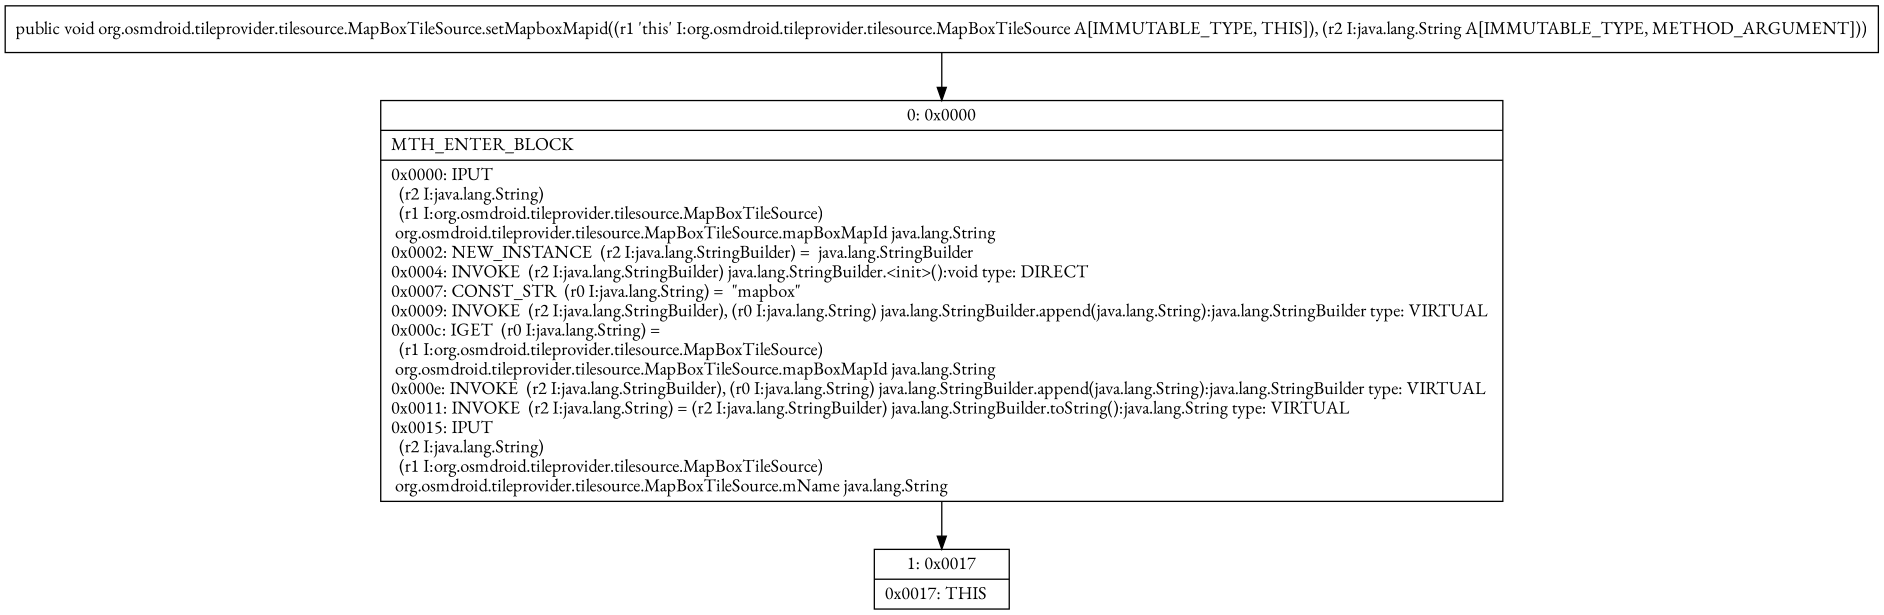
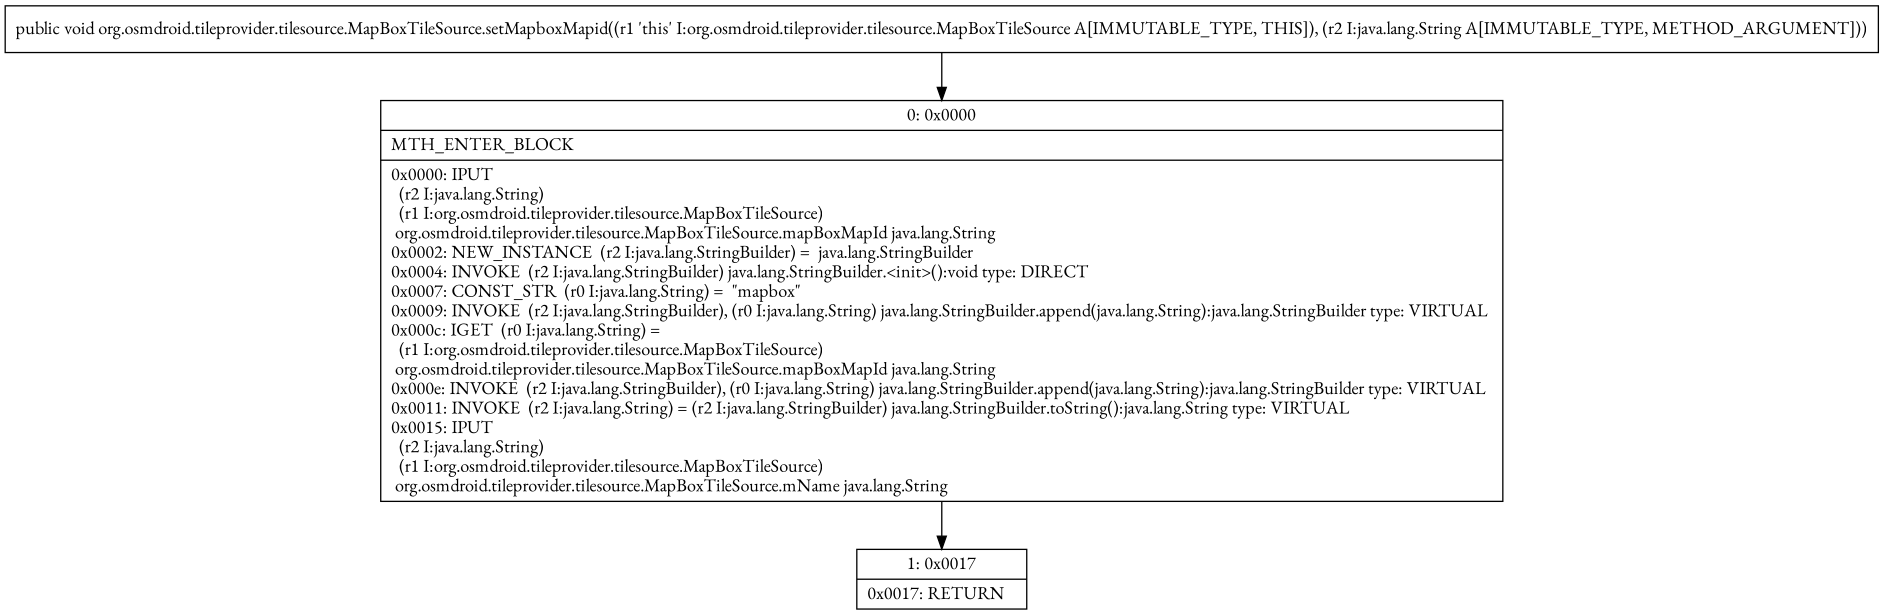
node "1: 0x0017": text "0x0017: THIS" -> "0x0017: RETURN"
